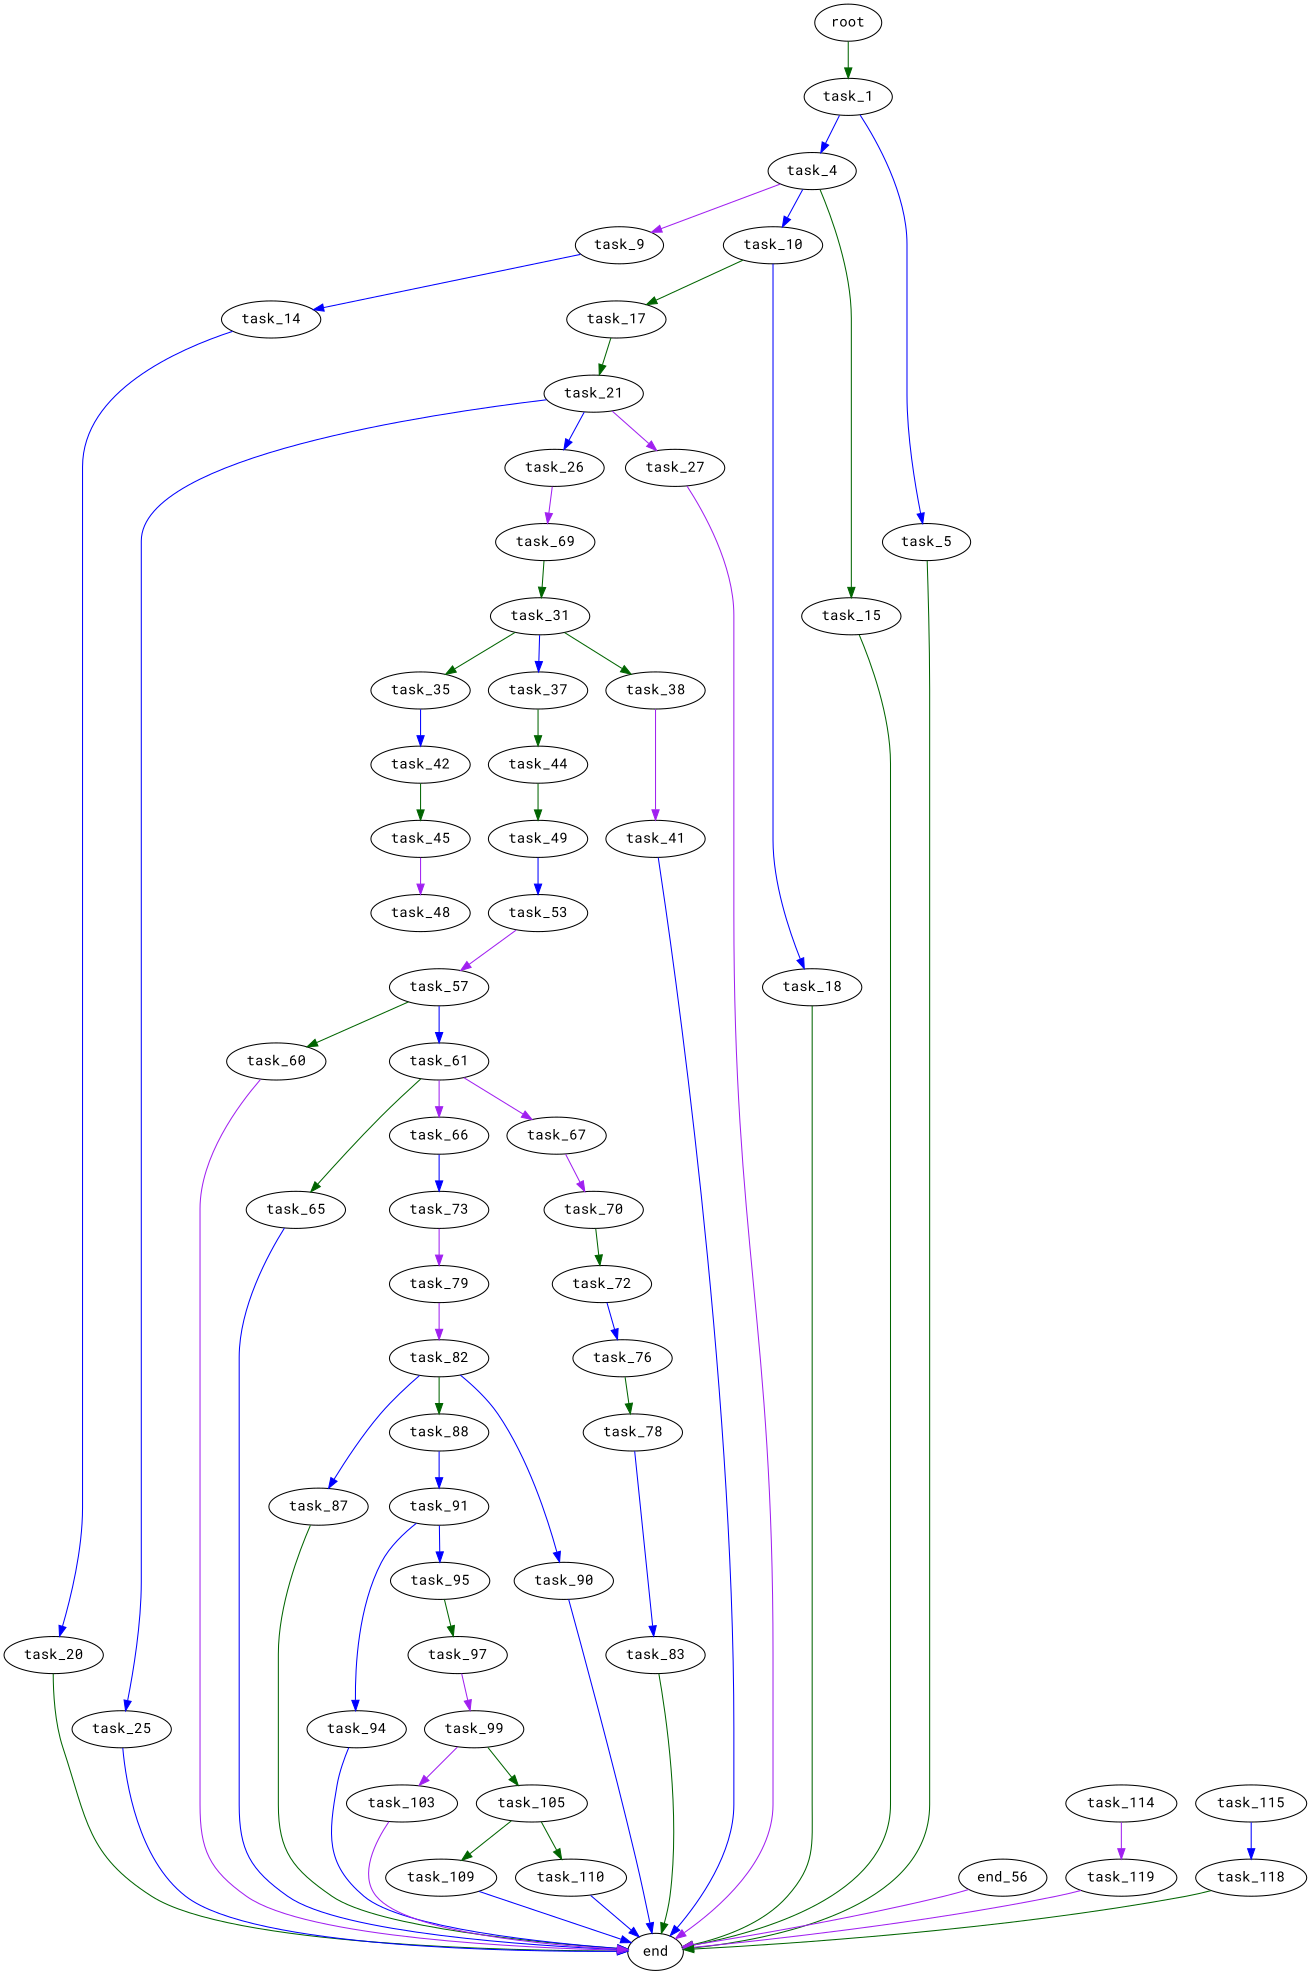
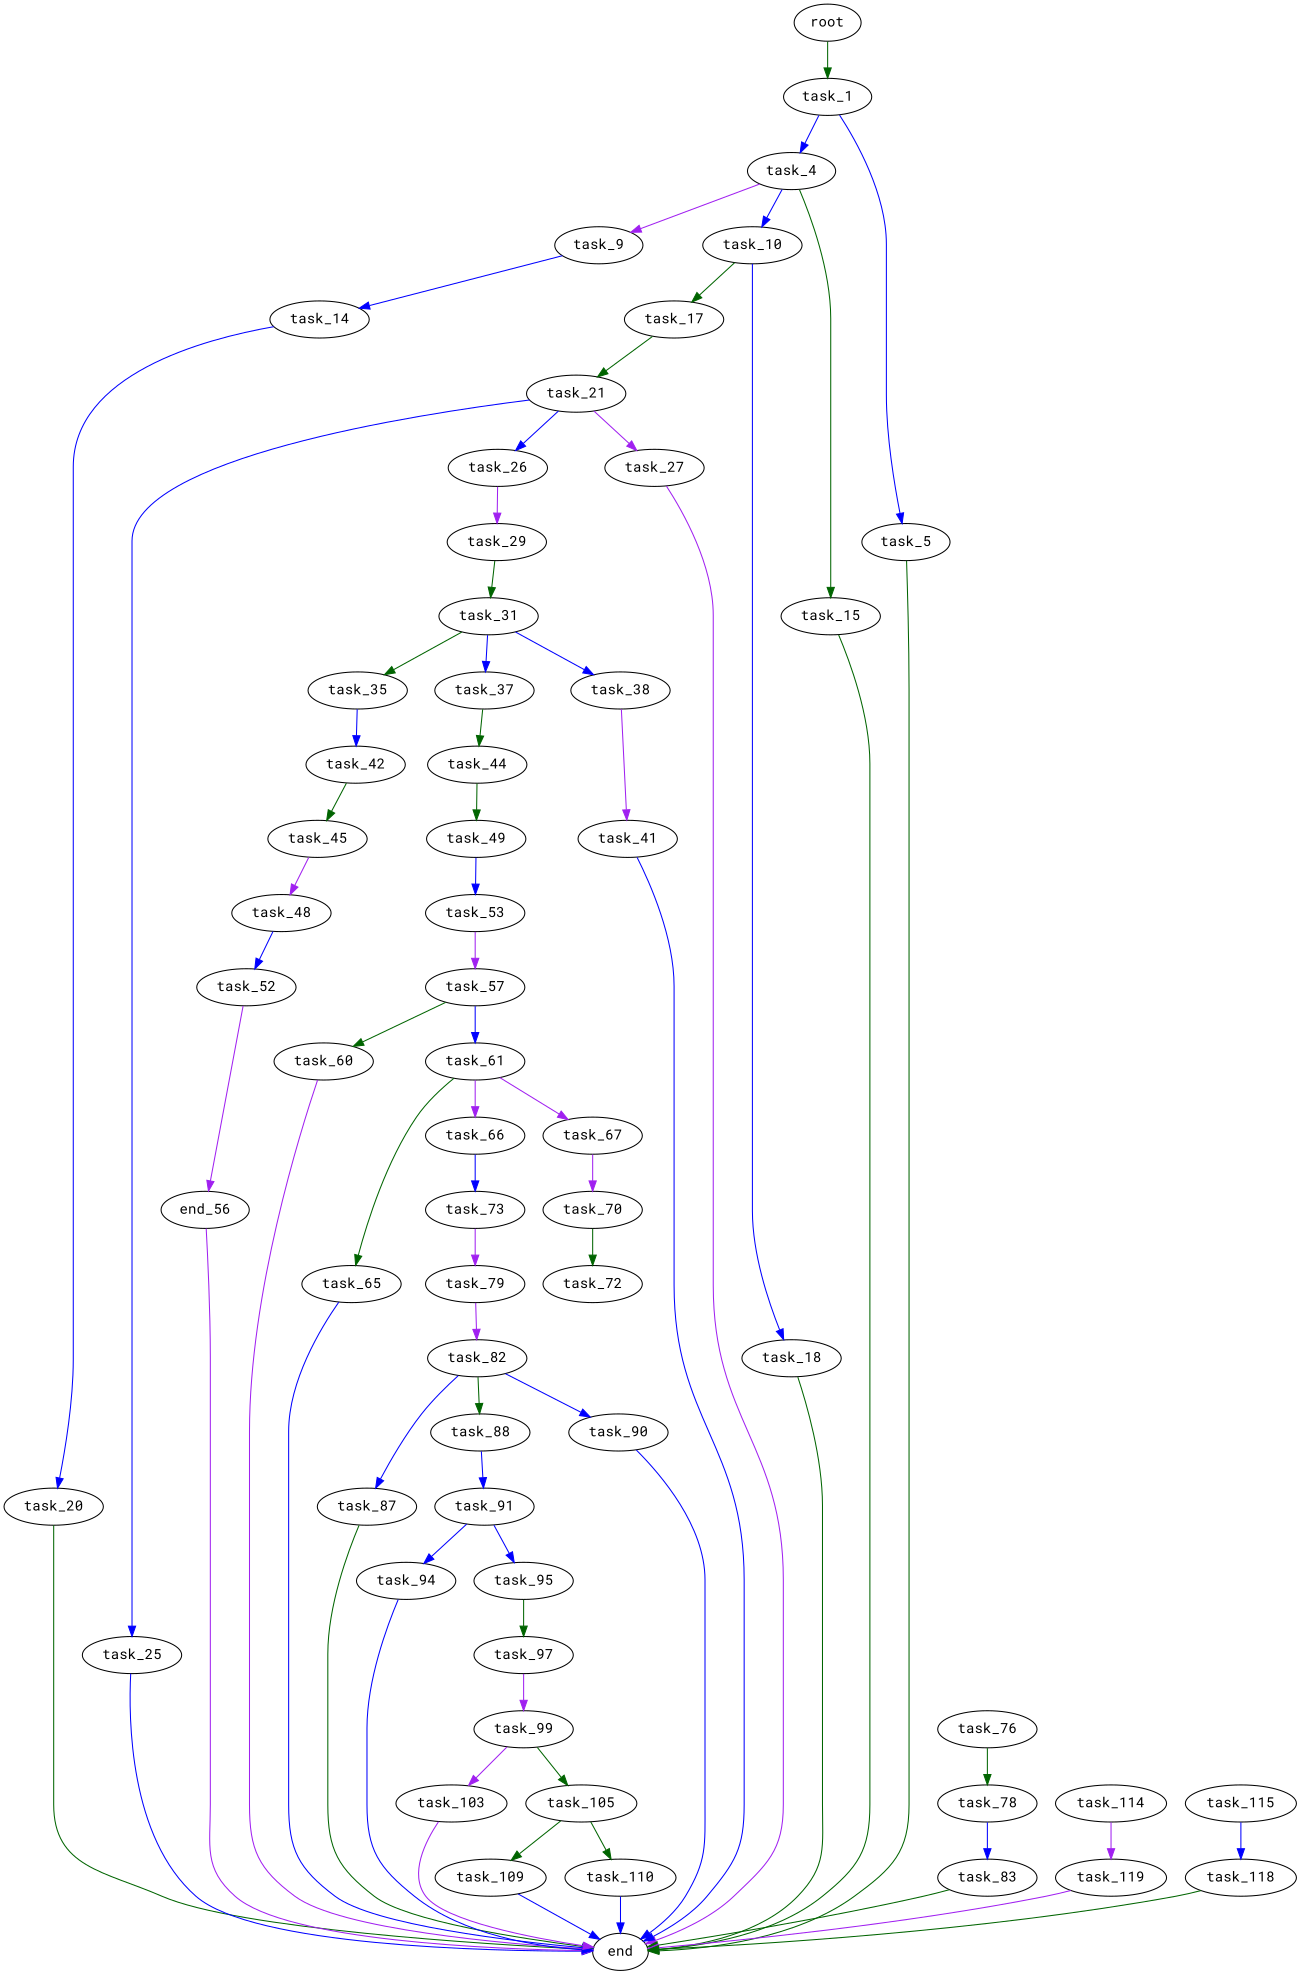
node "task_69": label "task_69" -> "task_29"
edge "task_31" -> "task_38": color darkgreen -> blue
node "task_52": added
edge "task_72" -> "task_76": removed
